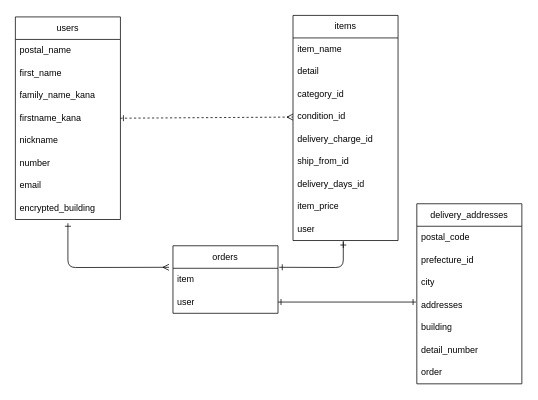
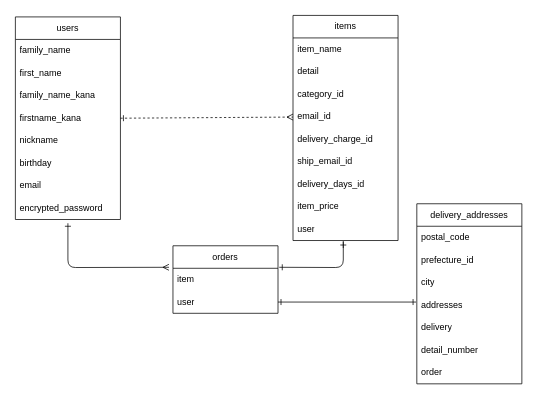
node "postal_name": label "postal_name" -> "family_name"
node "condition_id": label "condition_id" -> "email_id"
node "ship_from_id": label "ship_from_id" -> "ship_email_id"
node "number": label "number" -> "birthday"
node "encrypted_building": label "encrypted_building" -> "encrypted_password"
node "building": label "building" -> "delivery"
